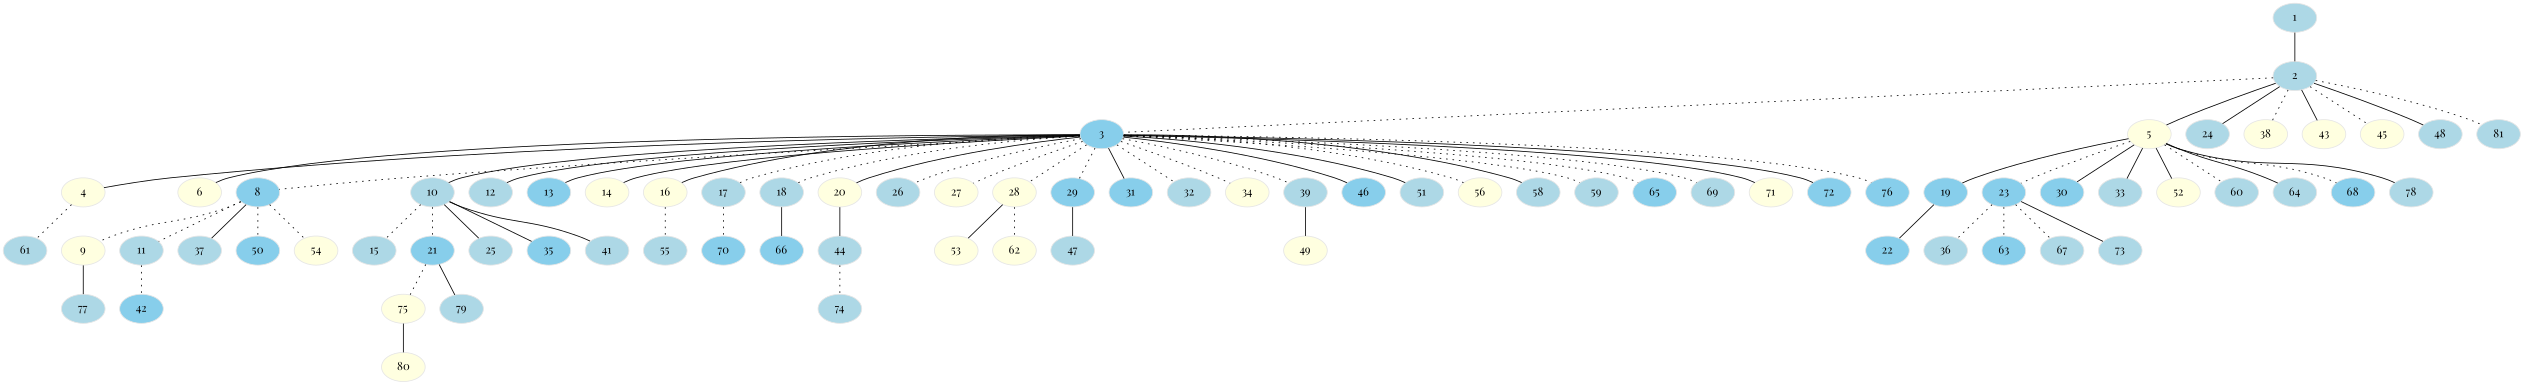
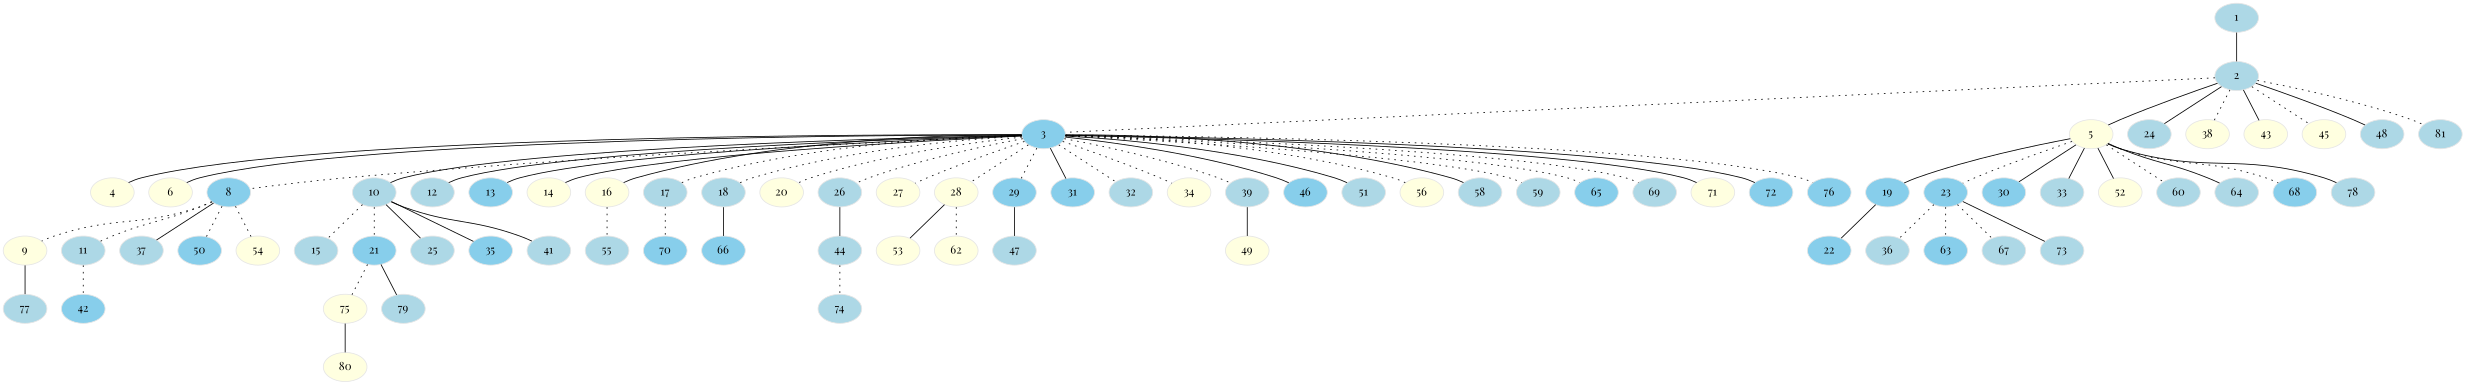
edge "3" -- "20": style solid -> dotted
edge "20" -- "44": now "26" -- "44"
node "61": removed
